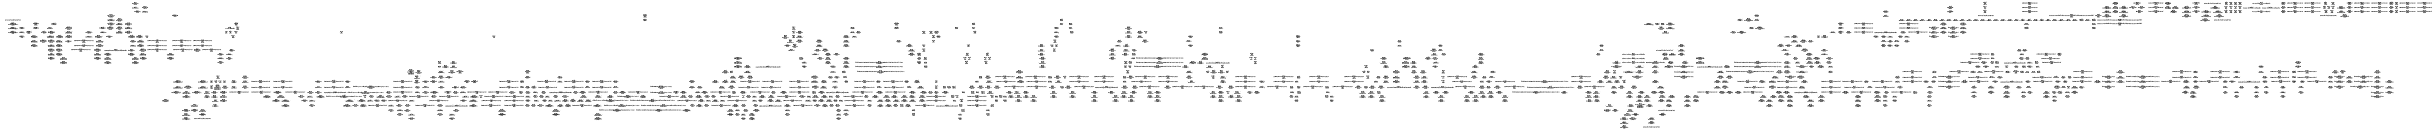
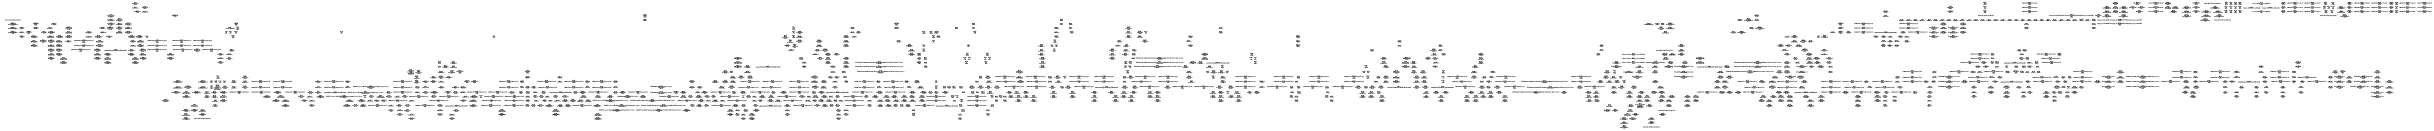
node "CE0x436b050": removed
node "CE0x42d6d80": added
node "CE0x4337fd0": added
